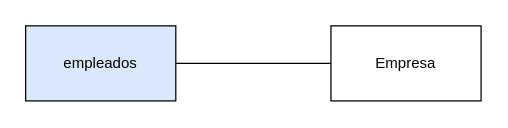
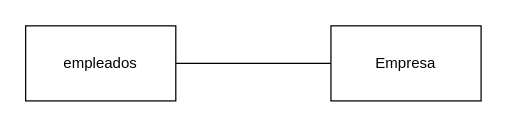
node "empleados": fillcolor #dae8fc -> #ffffff
